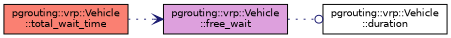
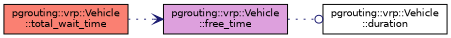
node "pgrouting::vrp::Vehicle ::free_wait": label "pgrouting::vrp::Vehicle ::free_wait" -> "pgrouting::vrp::Vehicle ::free_time"
